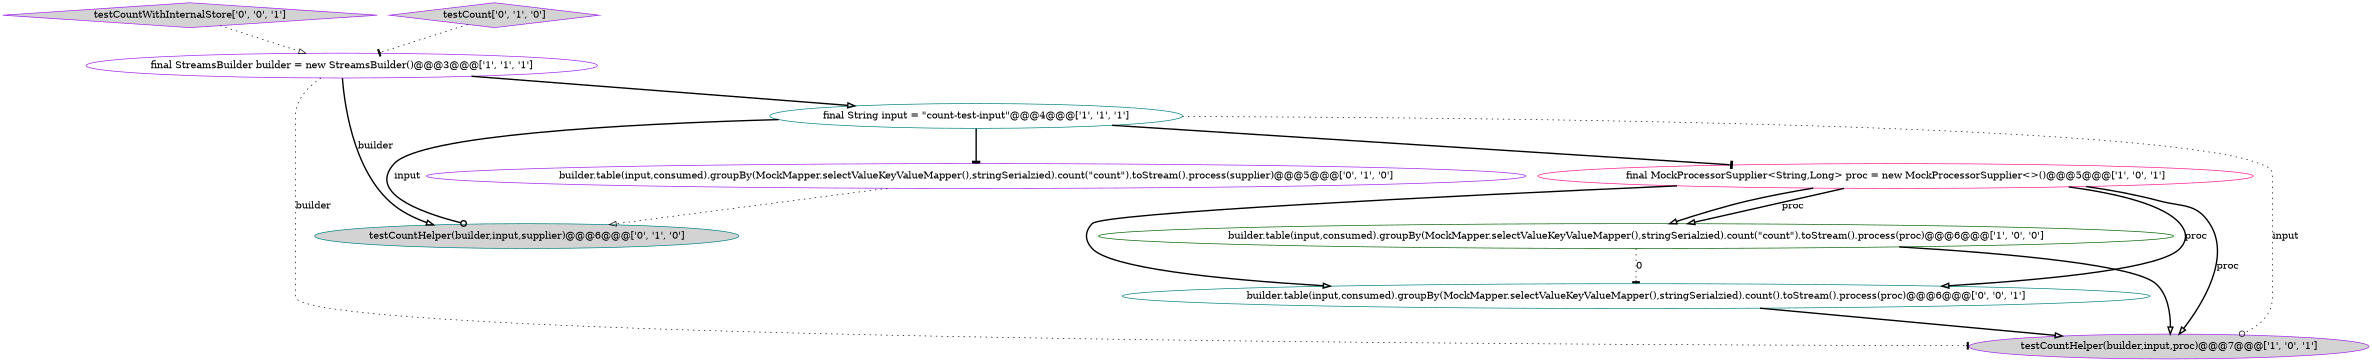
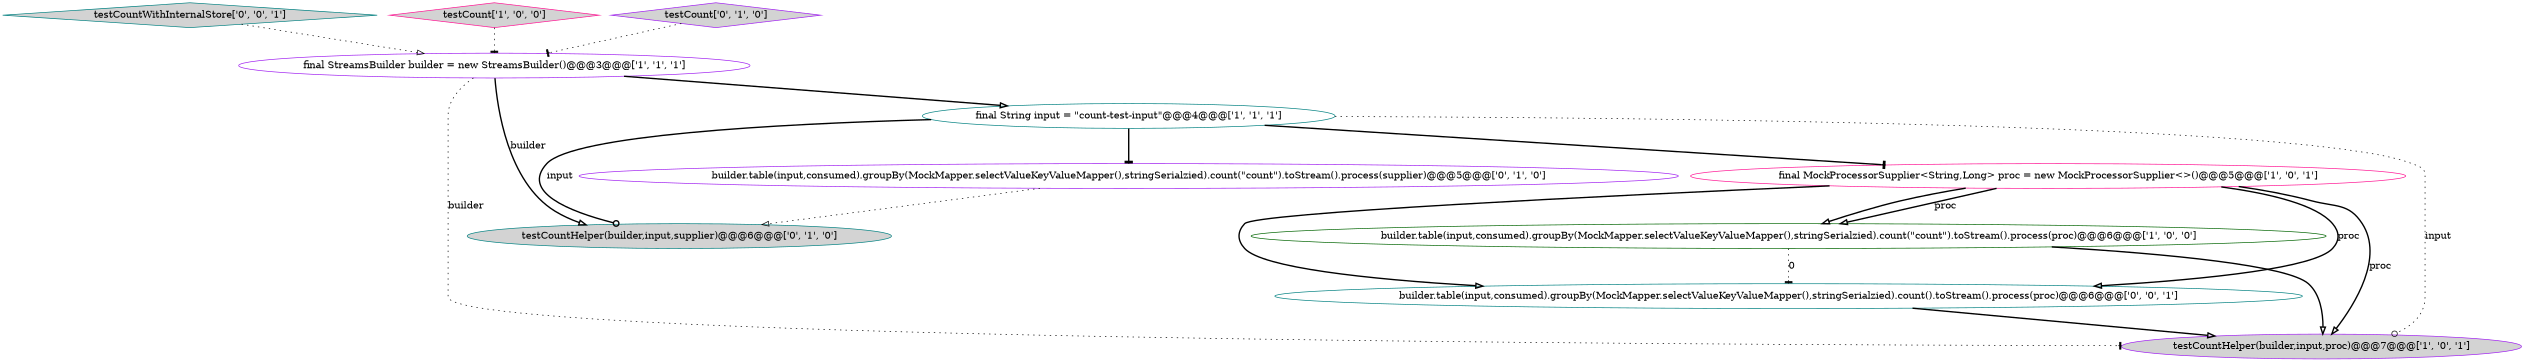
node "testCountWithInternalStore['0', '0', '1']": color purple -> teal
node "testCount['1', '0', '0']": added
